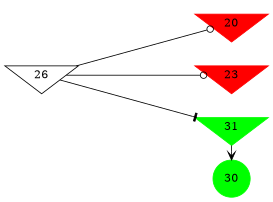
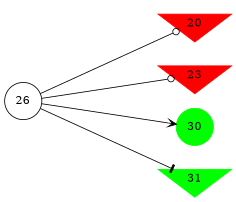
node "26": shape invtriangle -> circle
edge "31" -> "30": now "26" -> "30"
